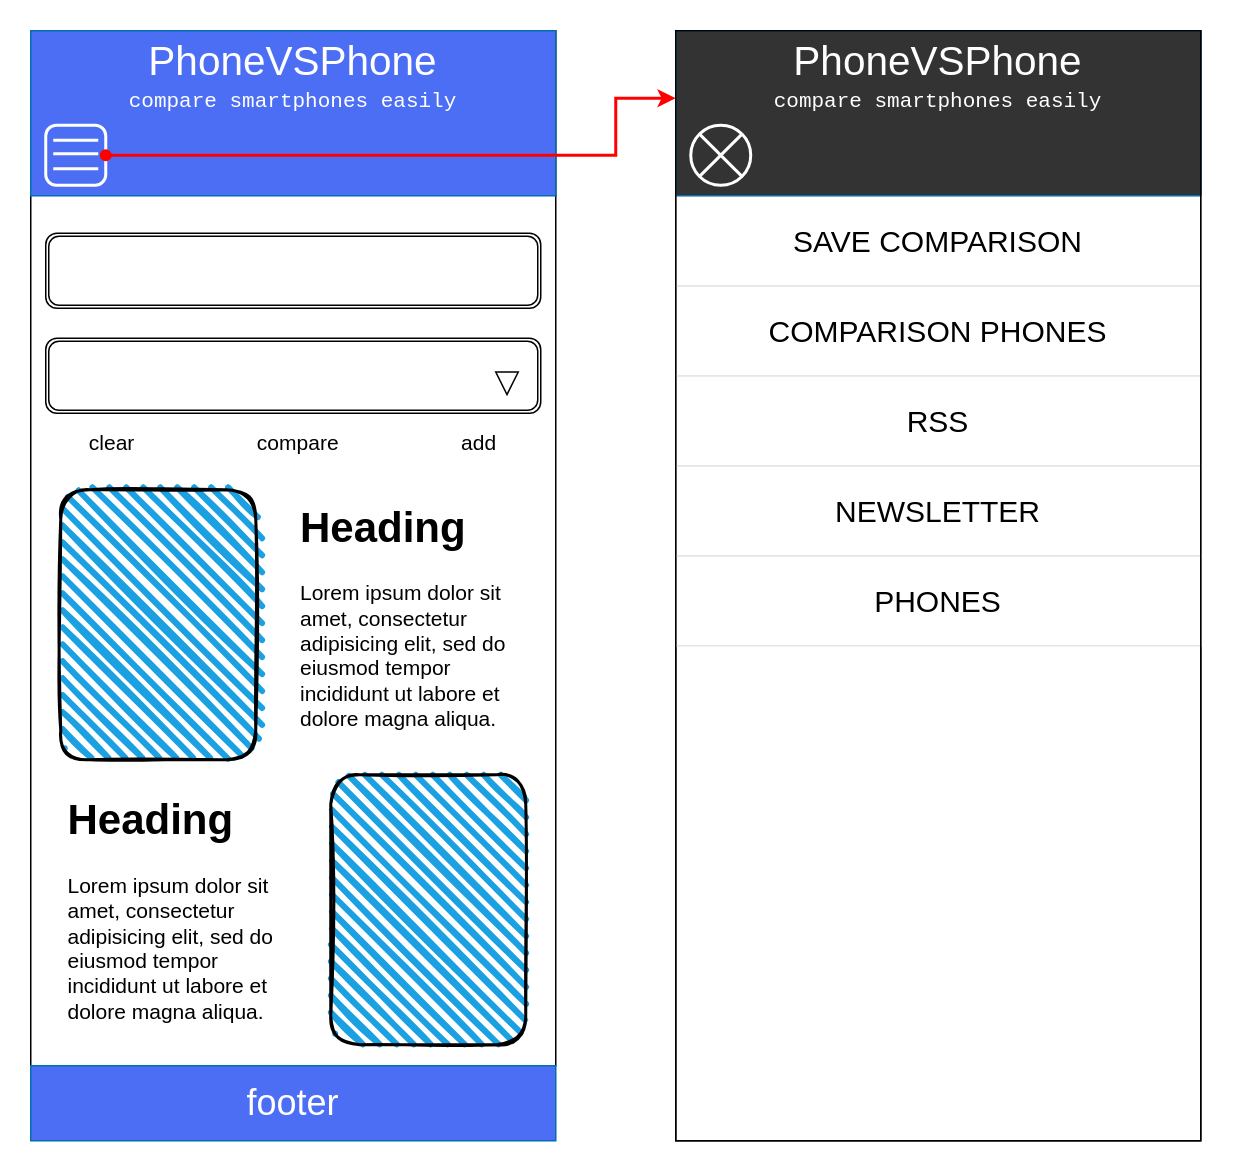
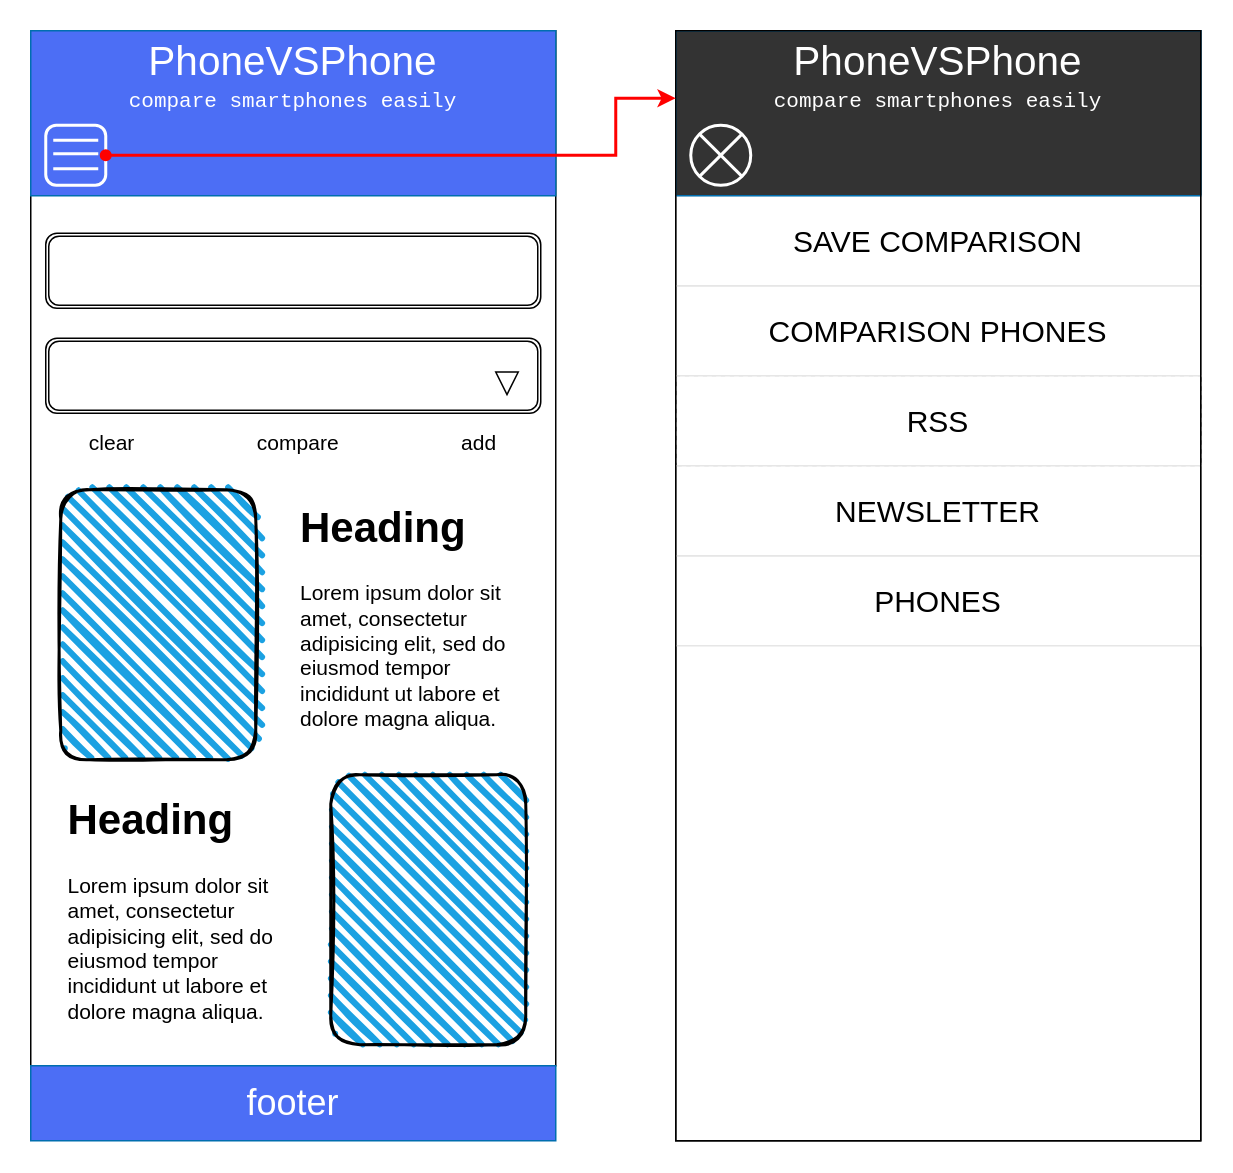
node "RSS": style solid -> dashed
